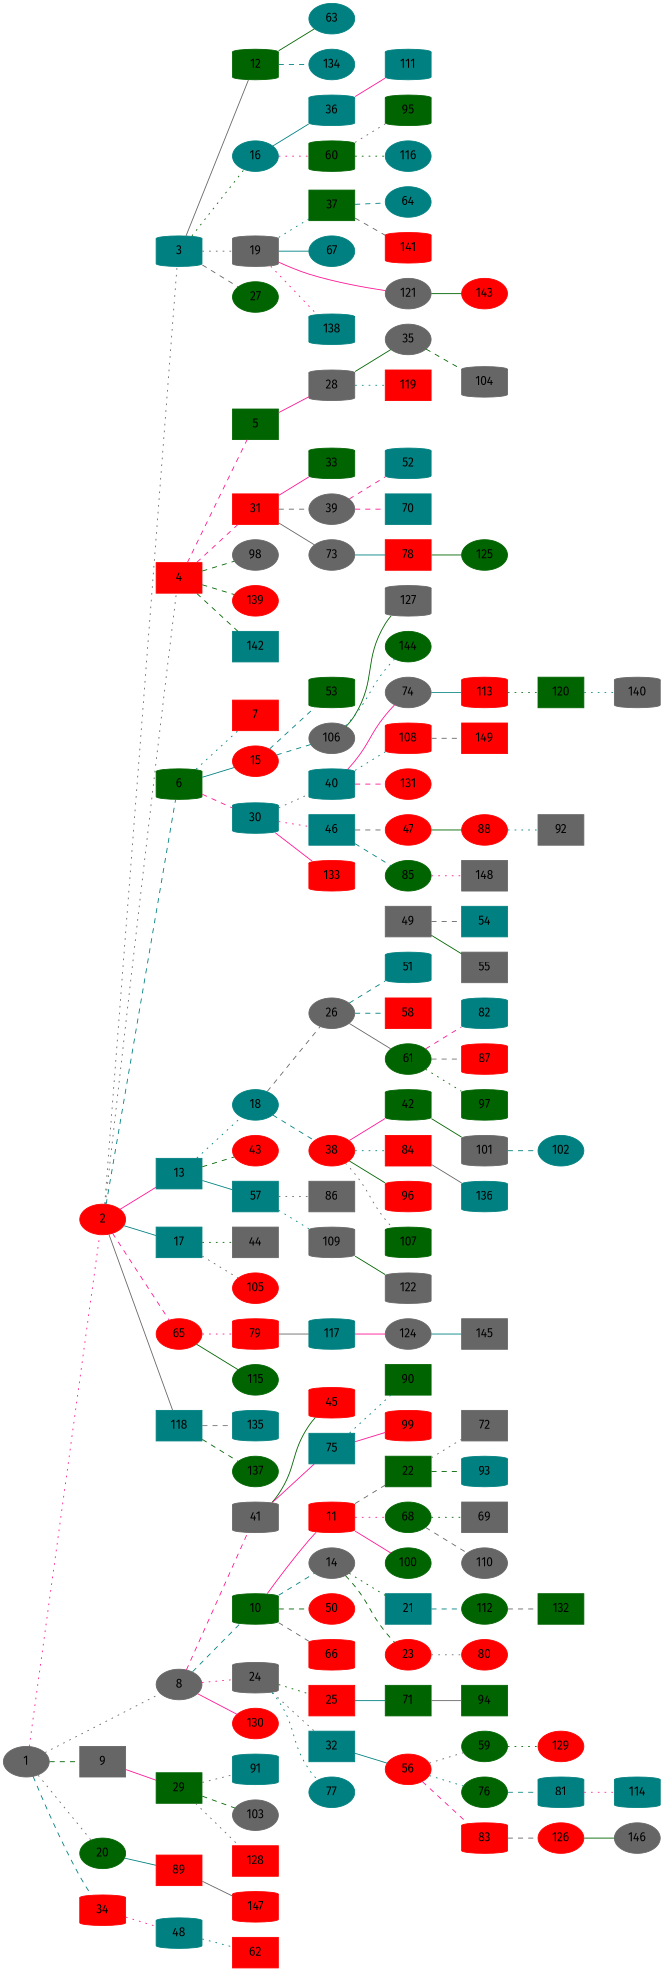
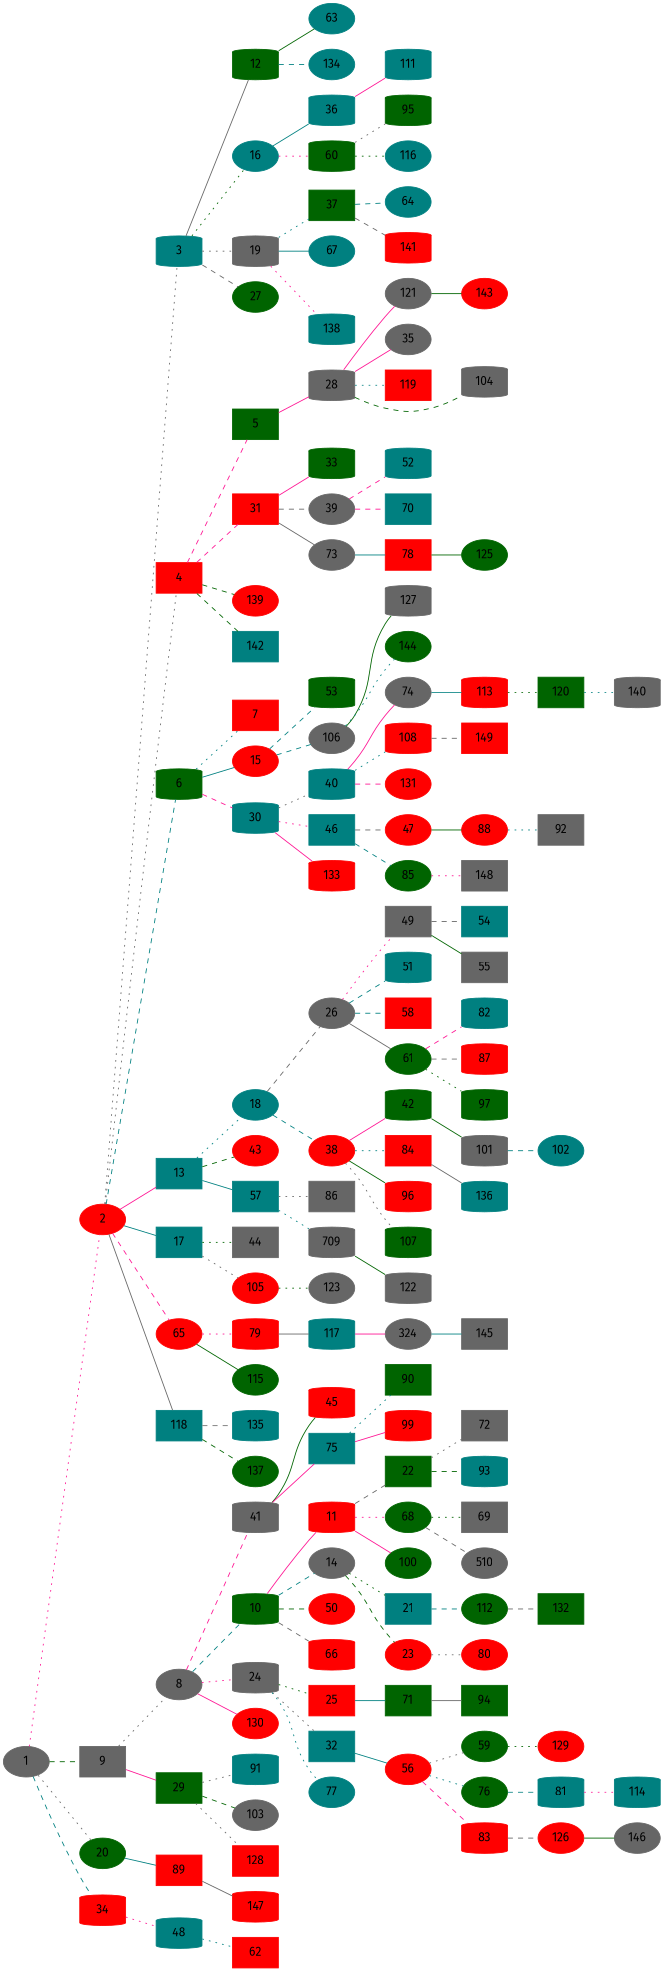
edge "19" -- "121": now "28" -- "121"
edge "35" -- "104": now "28" -- "104"
edge "35" -- "28": color darkgreen -> deeppink
node "98": removed
edge "49" -- "26": added
node "109": label "109" -> "709"
node "123": added
node "124": label "124" -> "324"
node "110": label "110" -> "510"
edge "8" -- "1": now "8" -- "9"
